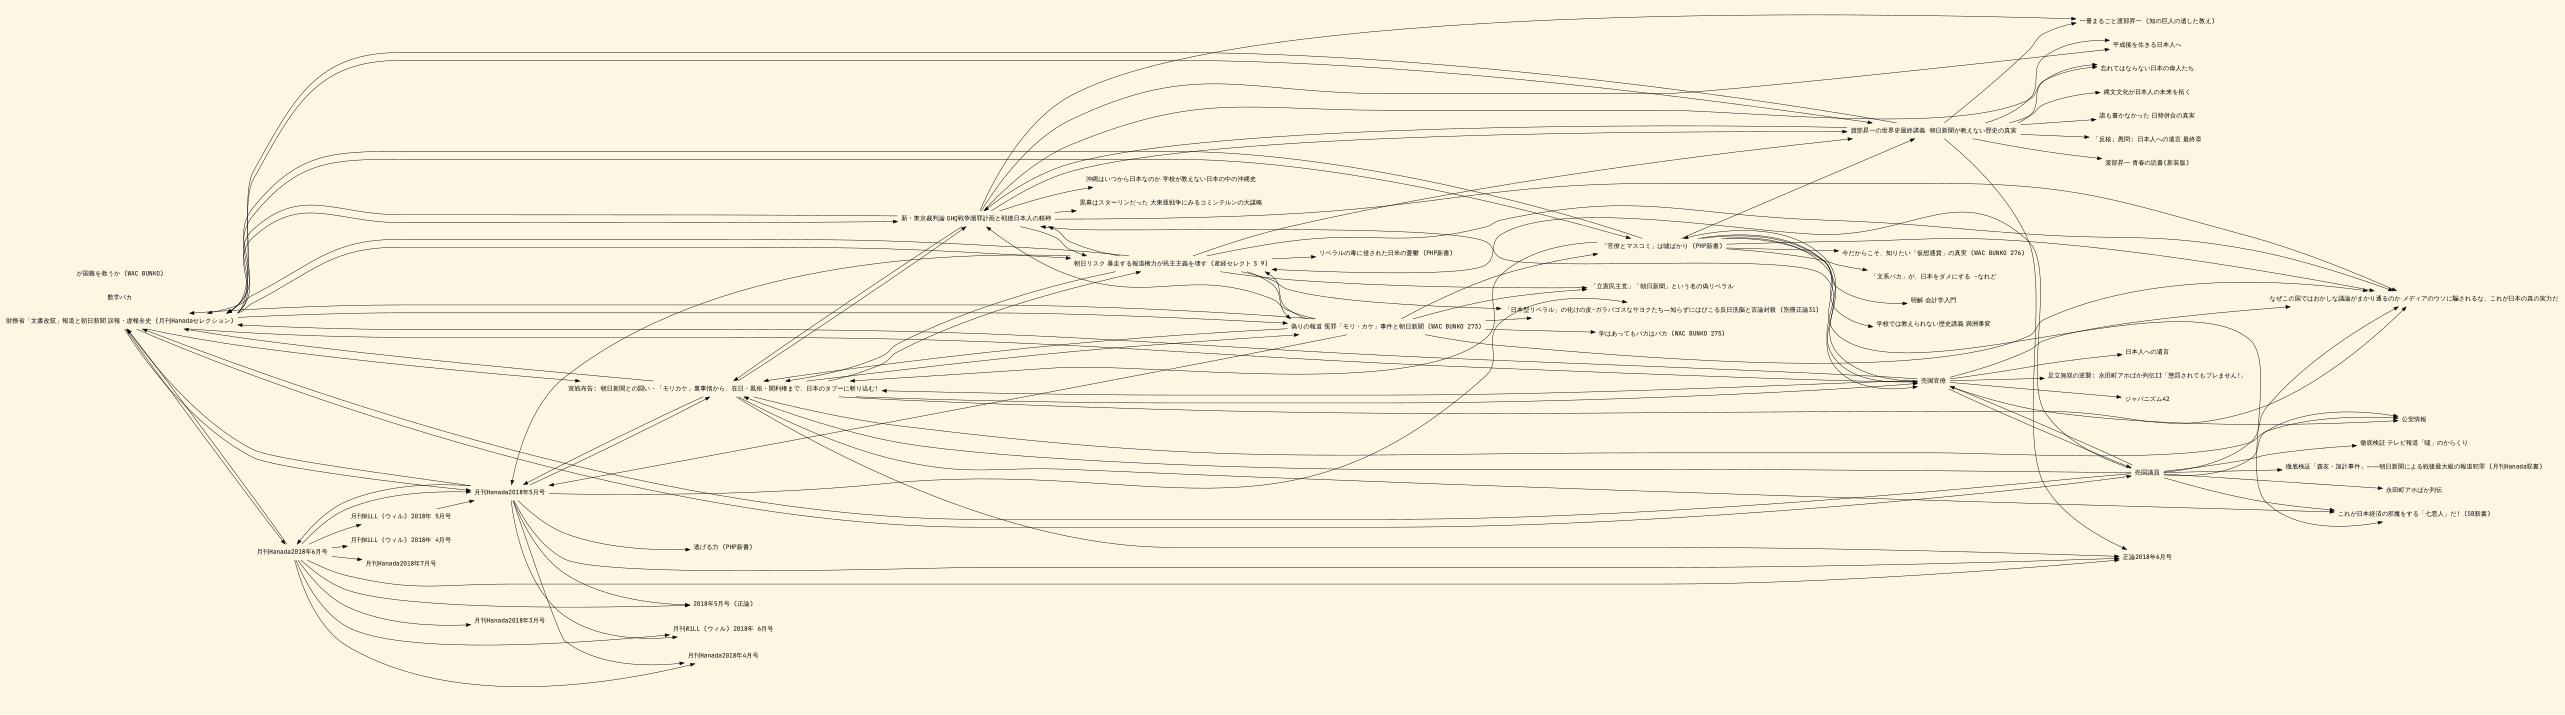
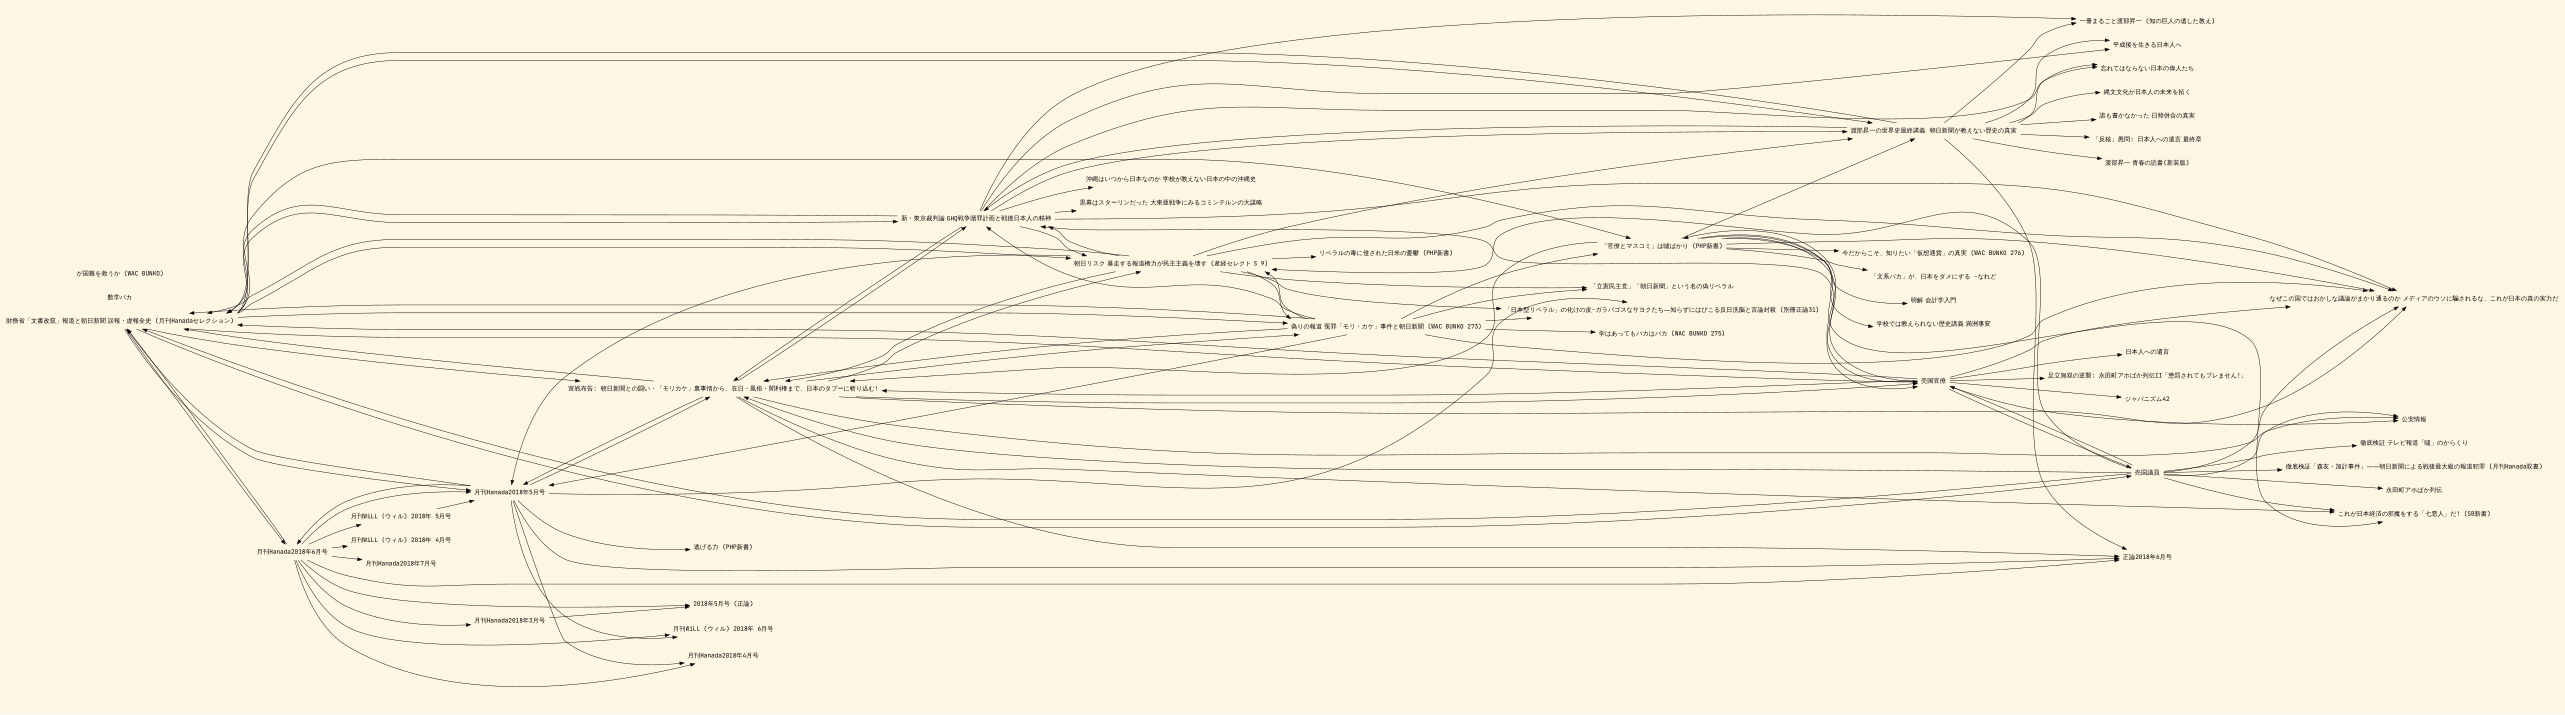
edge "「官僚とマスコミ」は噓ばかり (PHP新書)" -> "財務省「文書改竄」報道と朝日新聞 誤報・虚報全史 (月刊Hanadaセレクション)": removed
edge "月刊Hanada2018年5月号" -> "2018年5月号 (正論)": now "月刊Hanada2018年3月号" -> "2018年5月号 (正論)"
